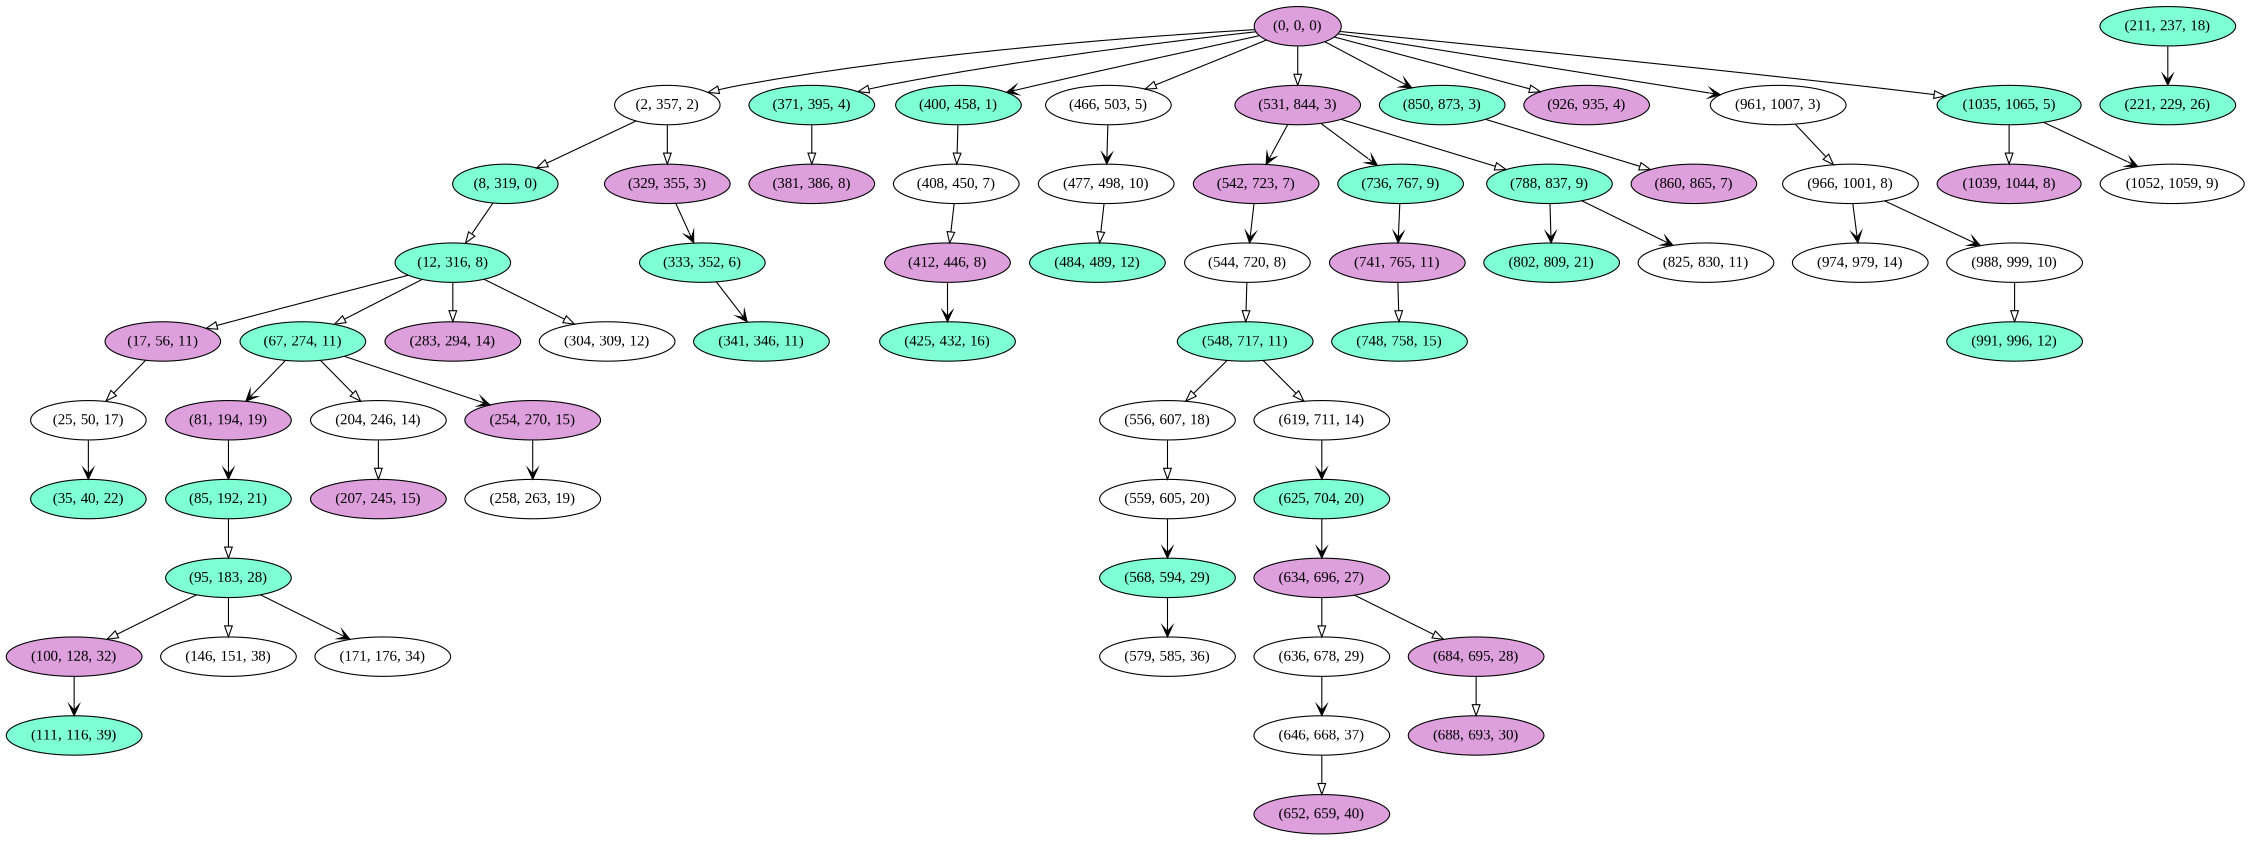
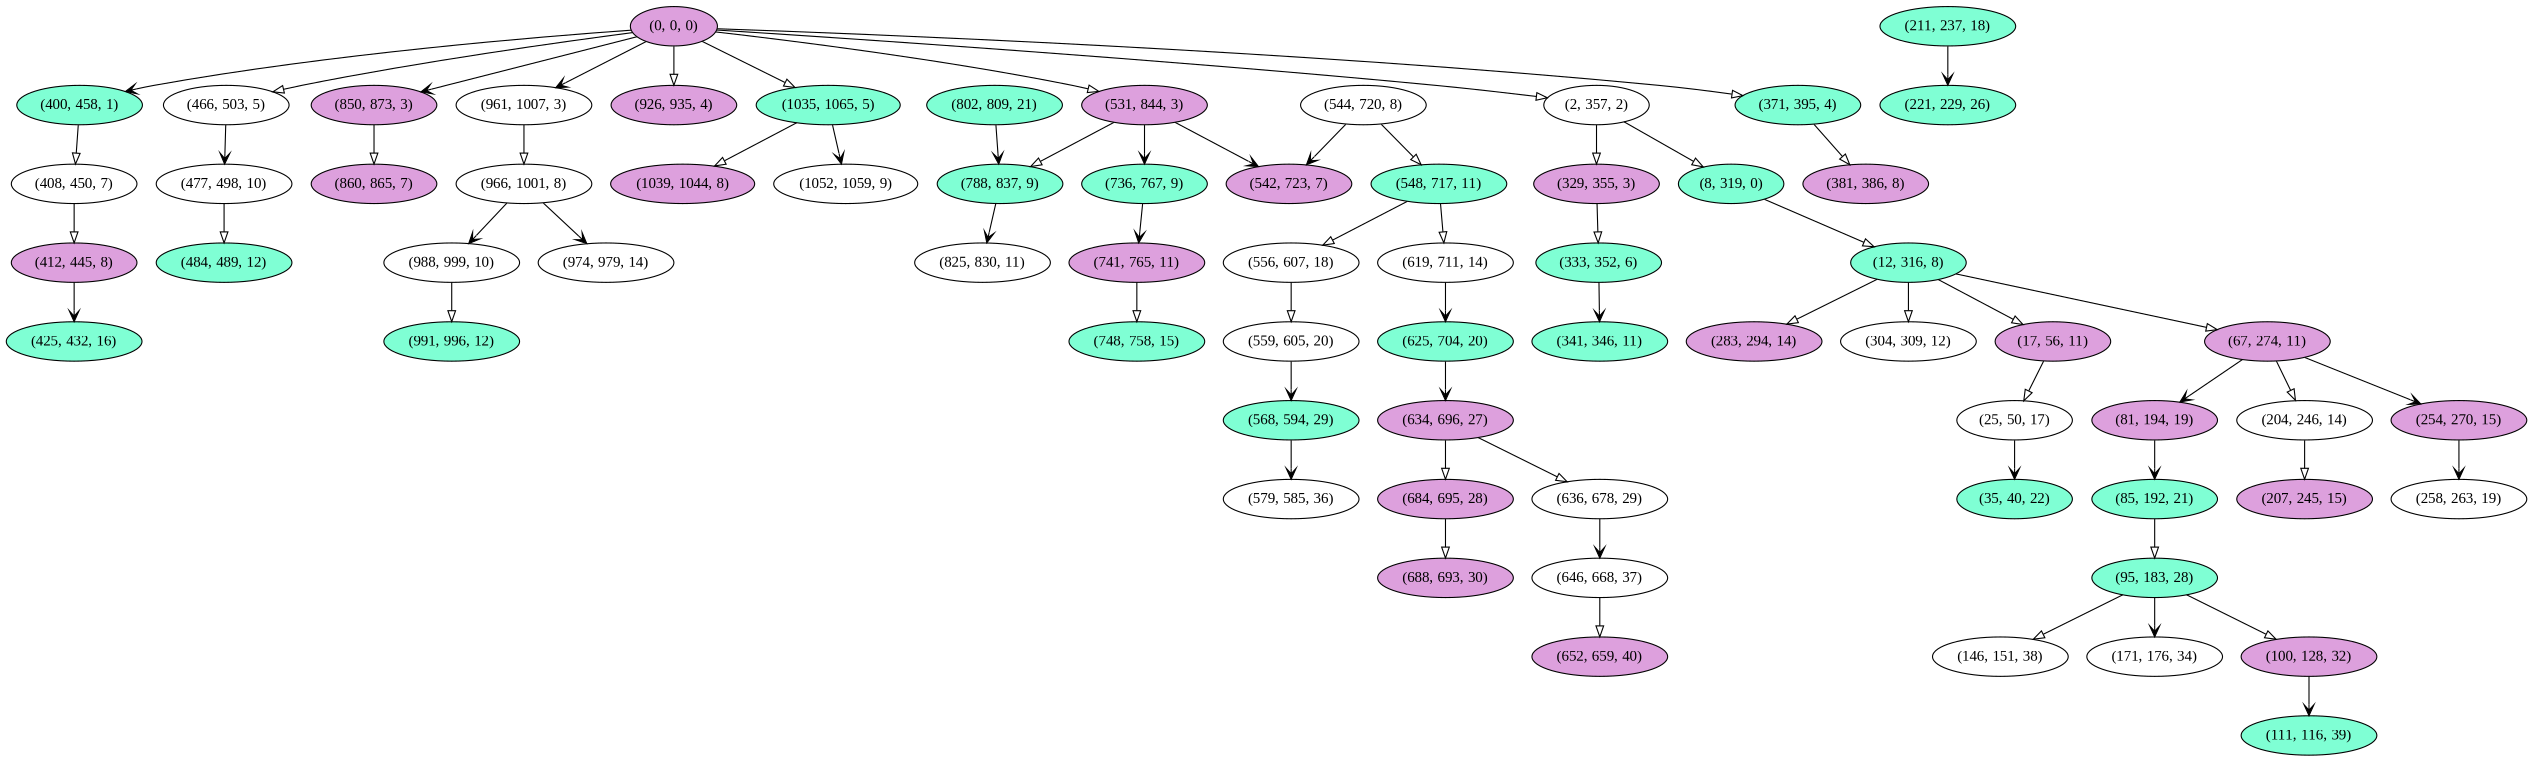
node "(850, 873, 3)": fillcolor aquamarine -> plum
edge "(329, 355, 3)" -> "(333, 352, 6)": arrowhead vee -> onormal
edge "(542, 723, 7)" -> "(544, 720, 8)": reversed
edge "(788, 837, 9)" -> "(802, 809, 21)": reversed
node "(412, 446, 8)": label "(412, 446, 8)" -> "(412, 445, 8)"
node "(67, 274, 11)": fillcolor aquamarine -> plum
